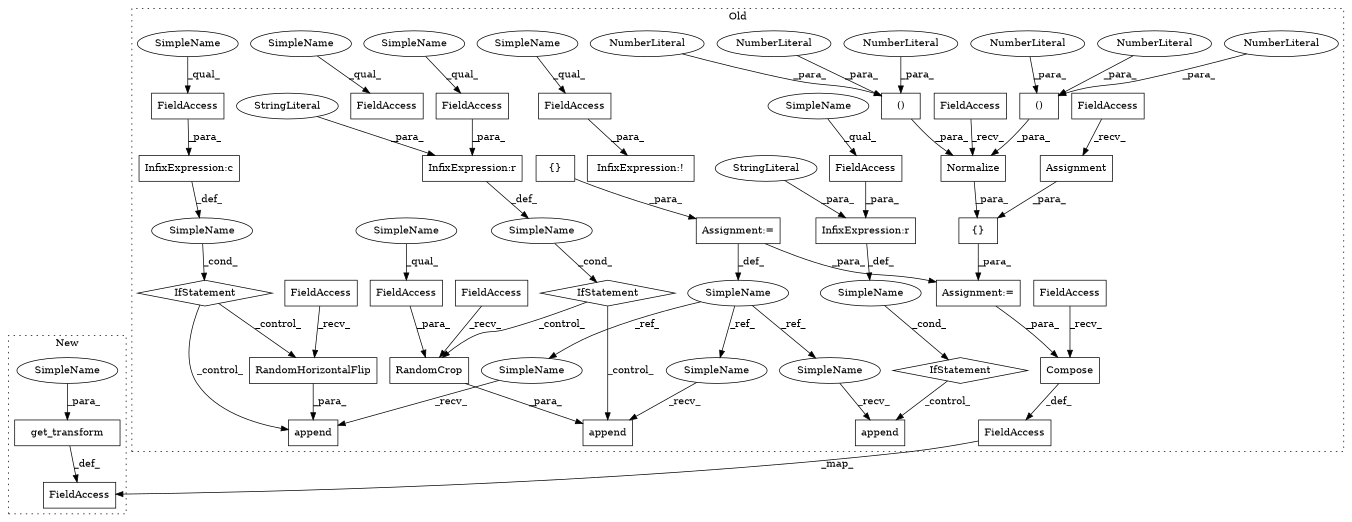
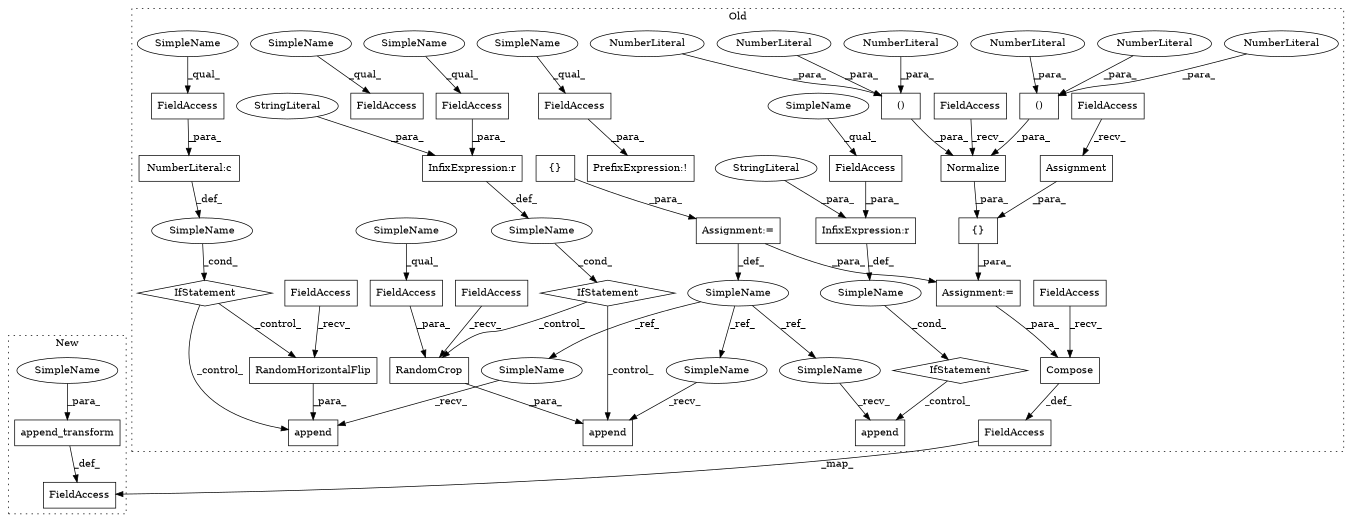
node "InfixExpression:c": label "InfixExpression:c" -> "NumberLiteral:c"
node "InfixExpression:!": label "InfixExpression:!" -> "PrefixExpression:!"
node "get_transform": label "get_transform" -> "append_transform"
